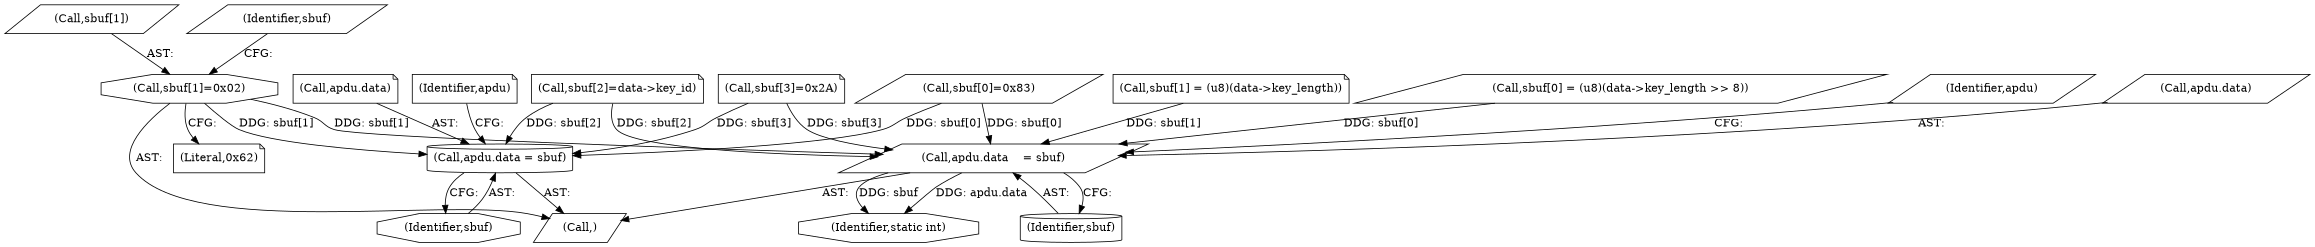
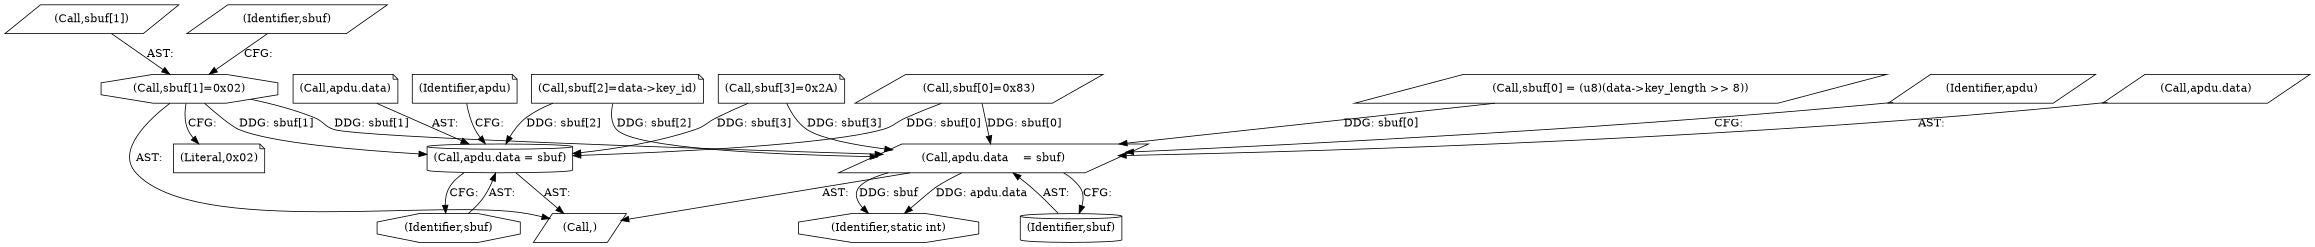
node "(Call,sbuf[1] = (u8)(data->key_length))": removed
node "(Literal,0x62)": label "(Literal,0x62)" -> "(Literal,0x02)"
